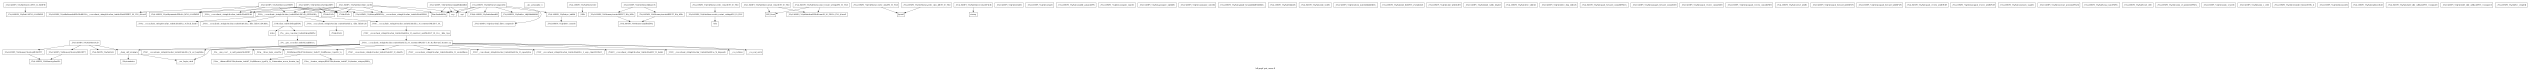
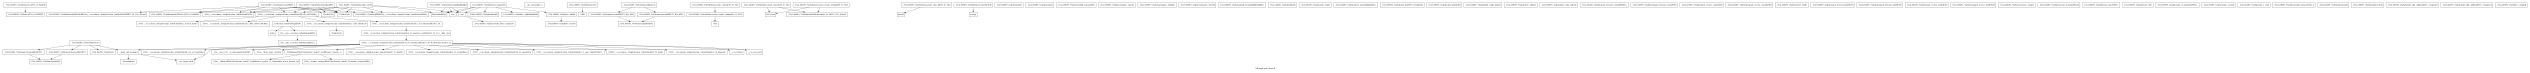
node "_ZN9LAMMPS_NS9PairMorse10write_dataEP8_IO_FILE": removed
edge "_ZN9LAMMPS_NS9PairMorse7computeEii" -> "_ZN9LAMMPS_NS4Pair20virial_fdotr_computeEv": now "sqrt" -> "_ZN9LAMMPS_NS4Pair20virial_fdotr_computeEv"
